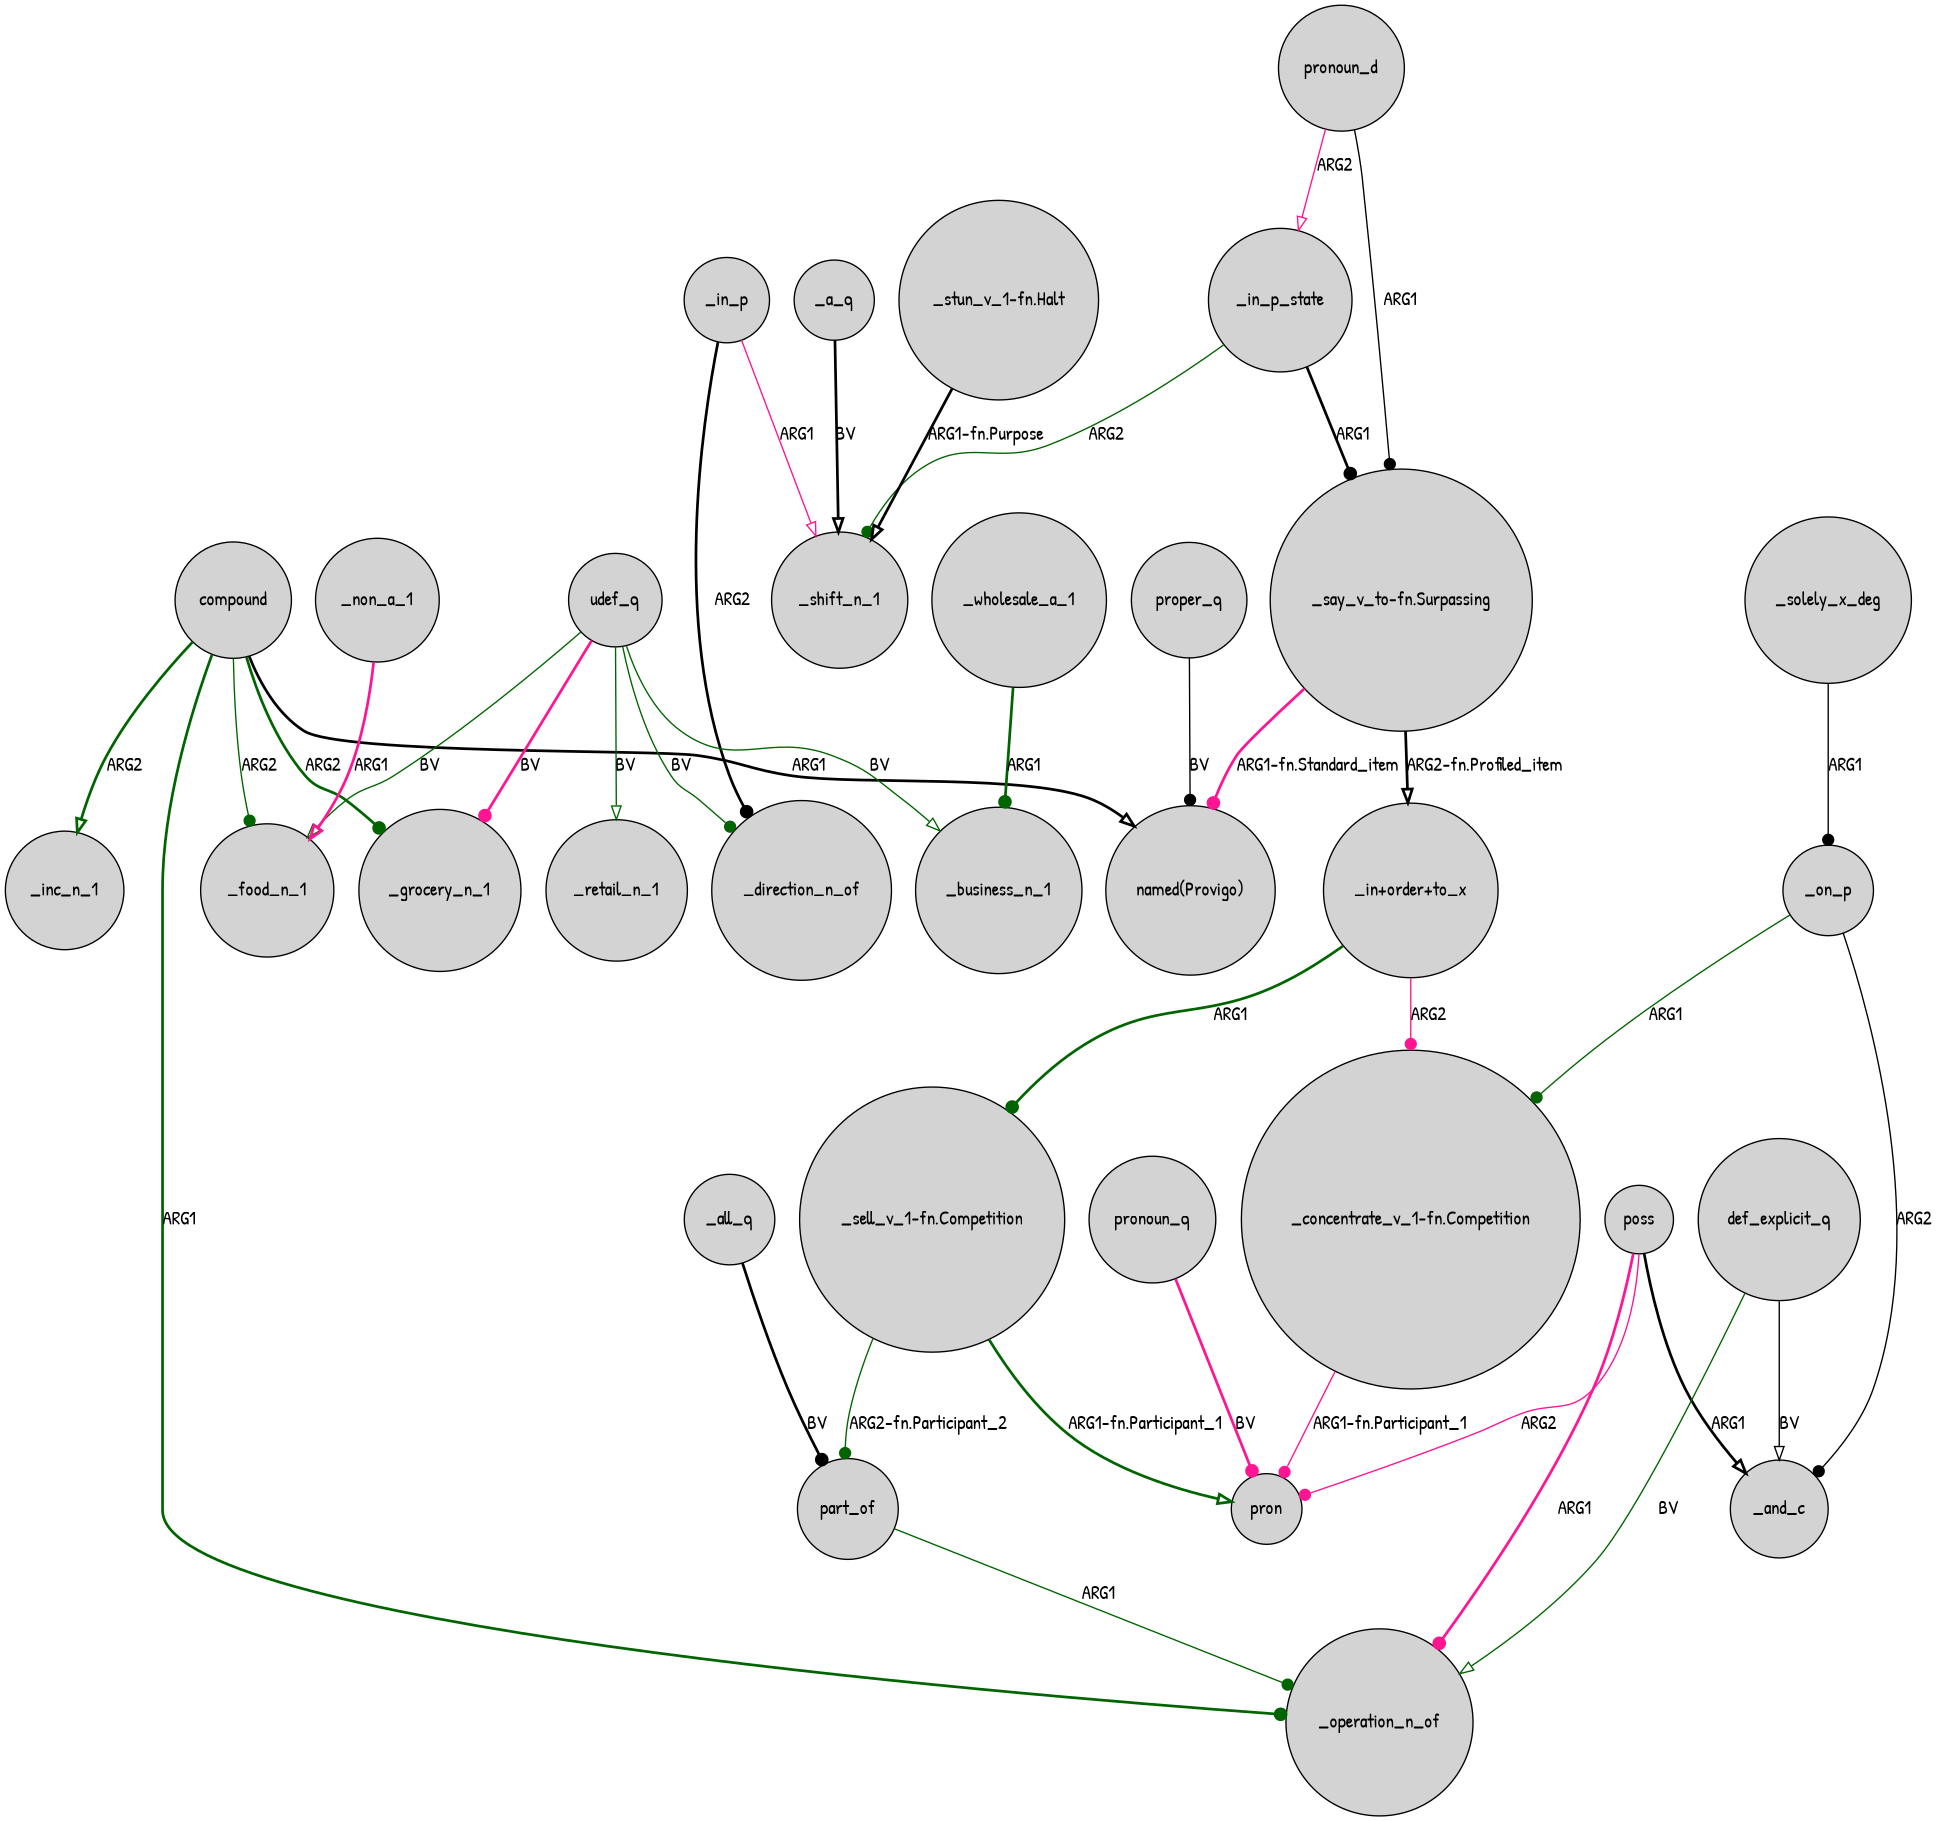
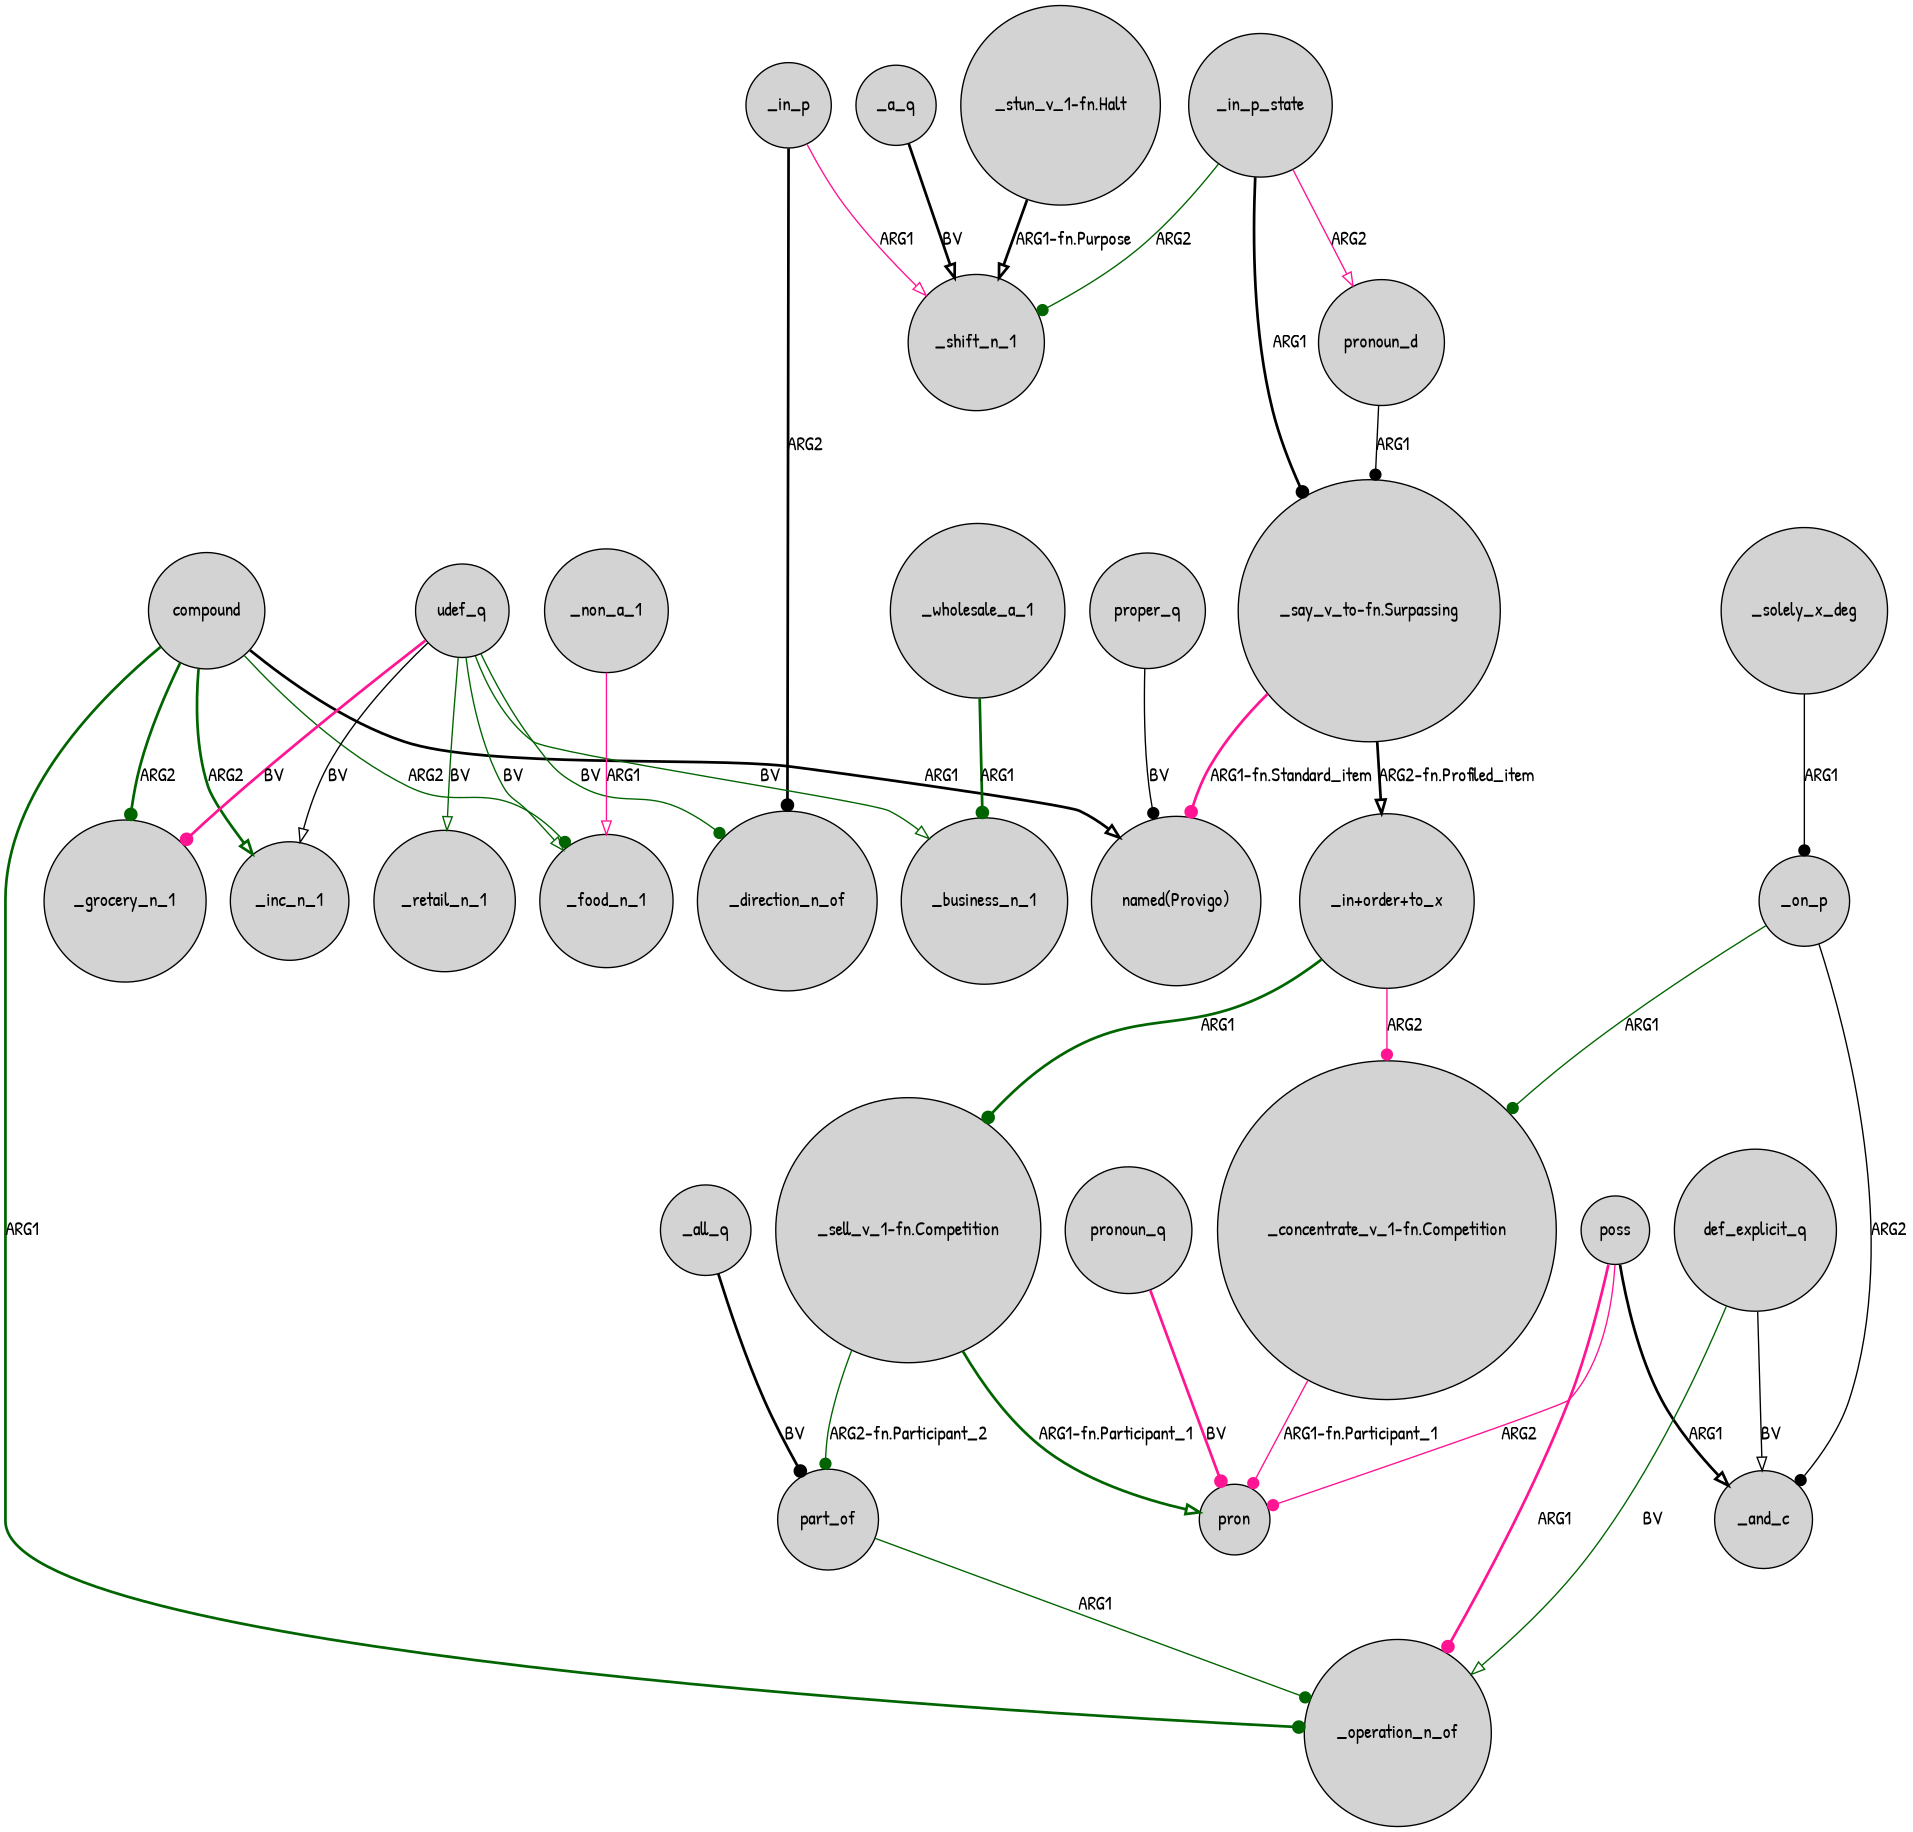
edge "pronoun_d" -> "_in_p_state": reversed
edge "udef_q" -> "_inc_n_1": added, label "BV"
edge "_non_a_1" -> "_food_n_1": style bold -> solid
